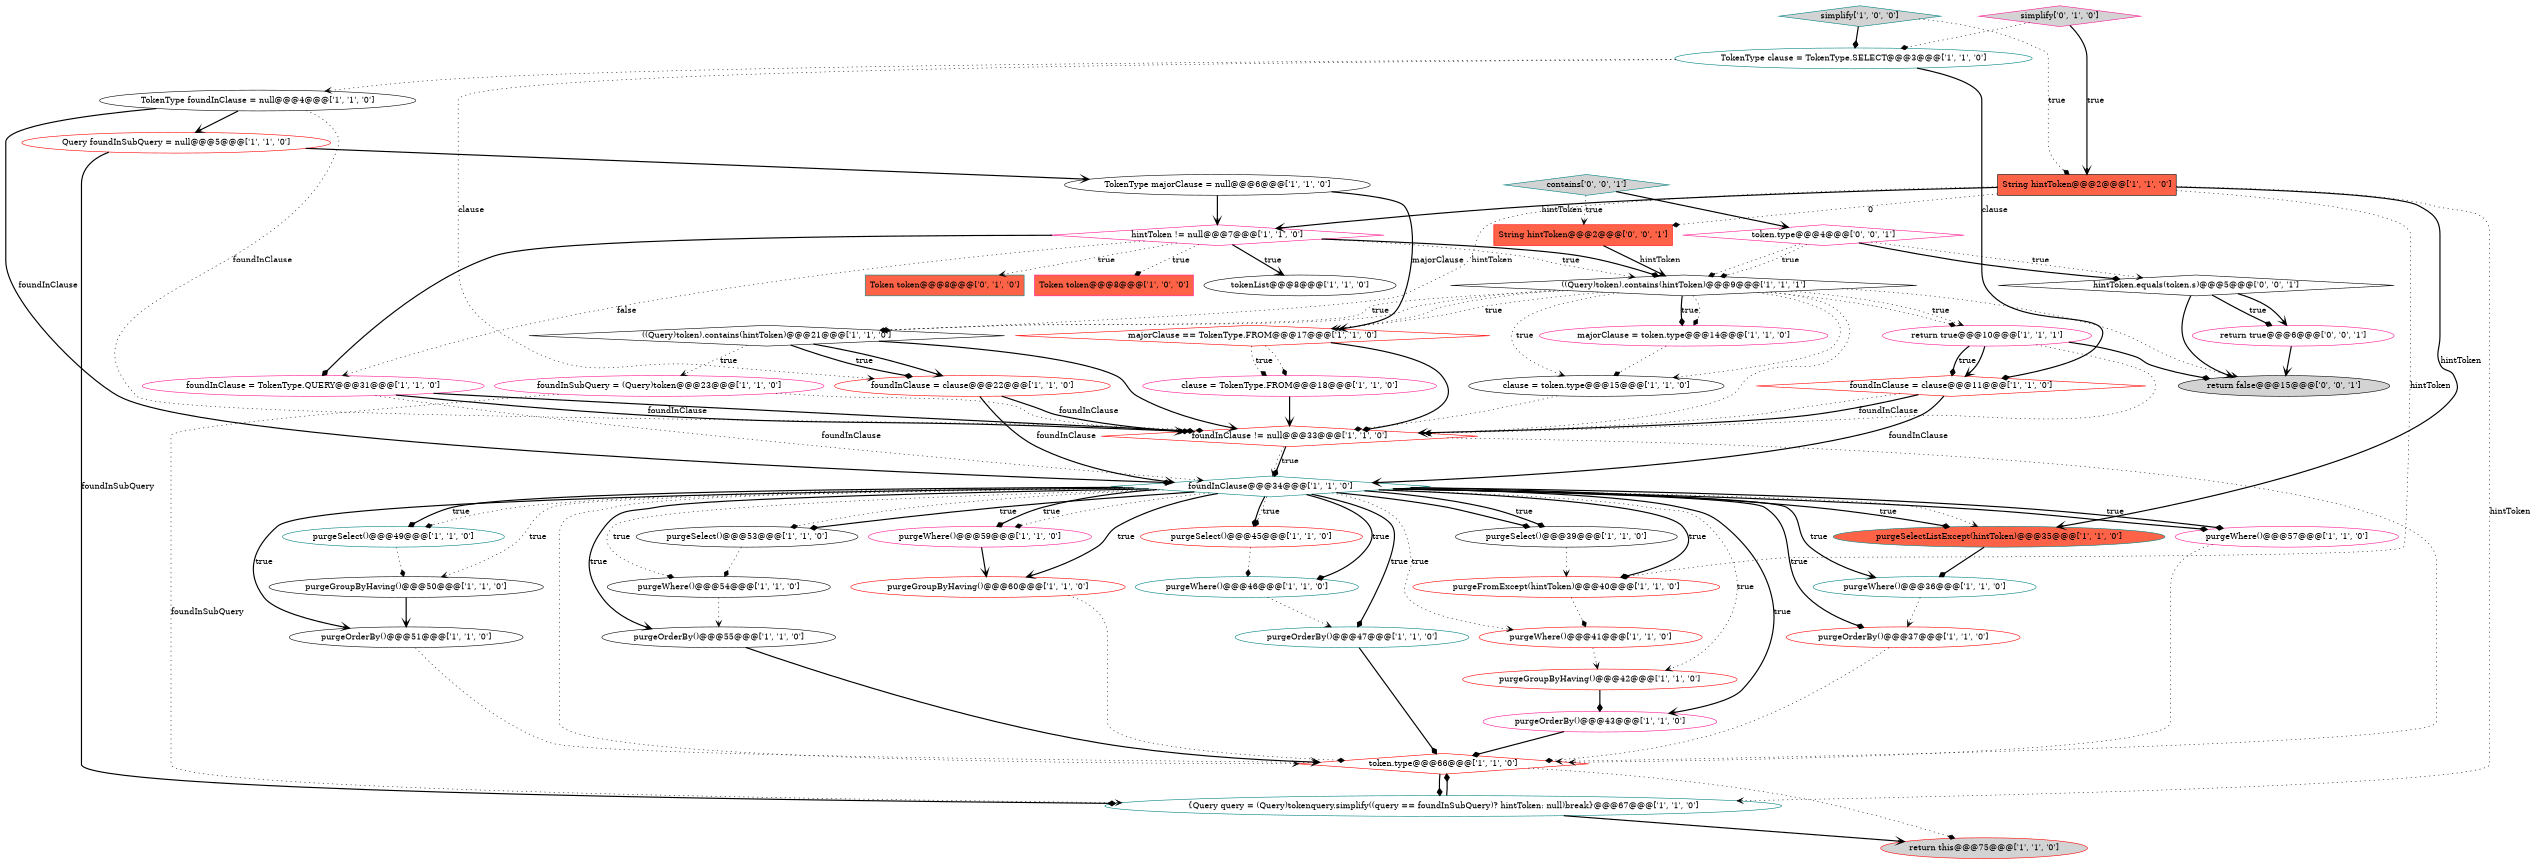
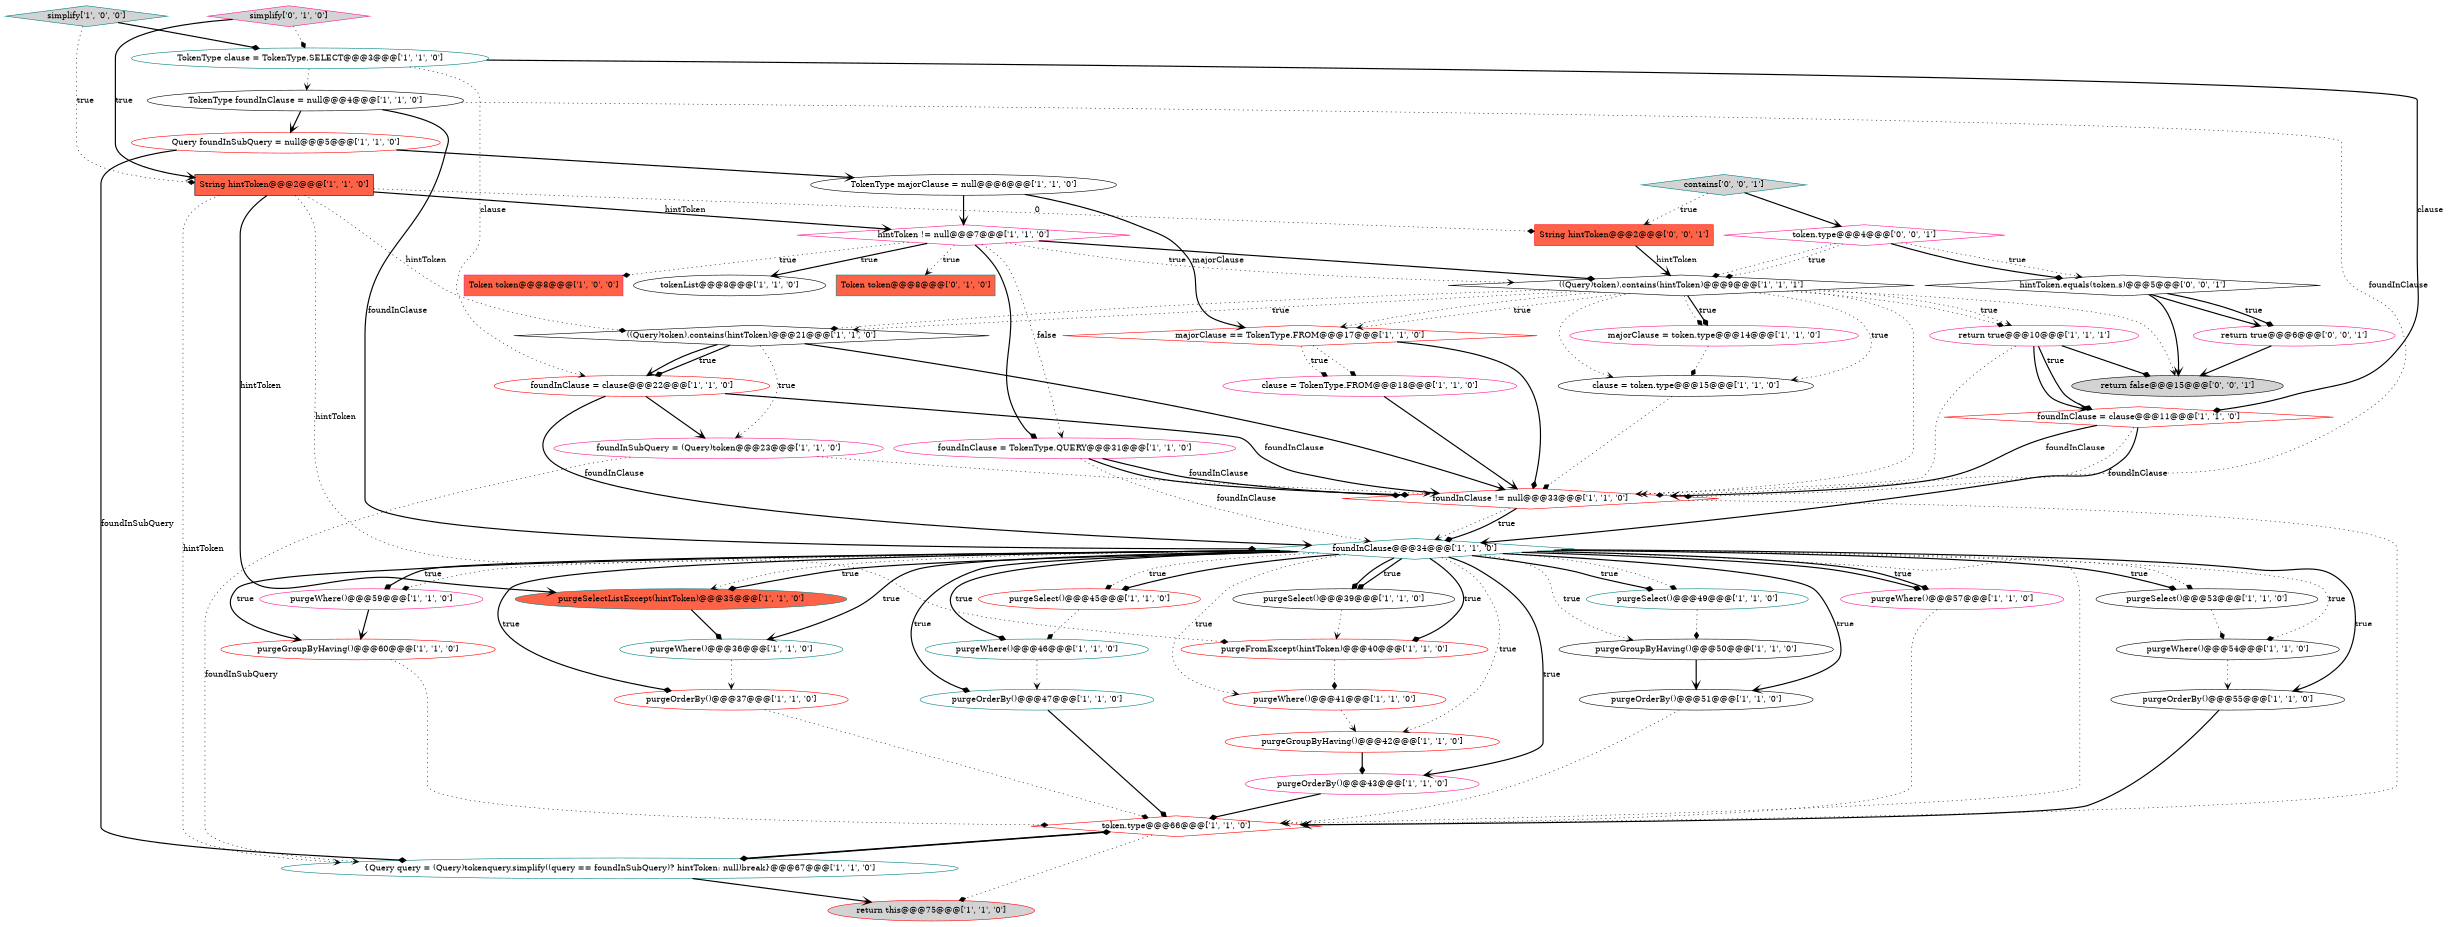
edge "foundInClause = clause@@@22@@@['1', '1', '0']" -> "foundInSubQuery = (Query)token@@@23@@@['1', '1', '0']": added
